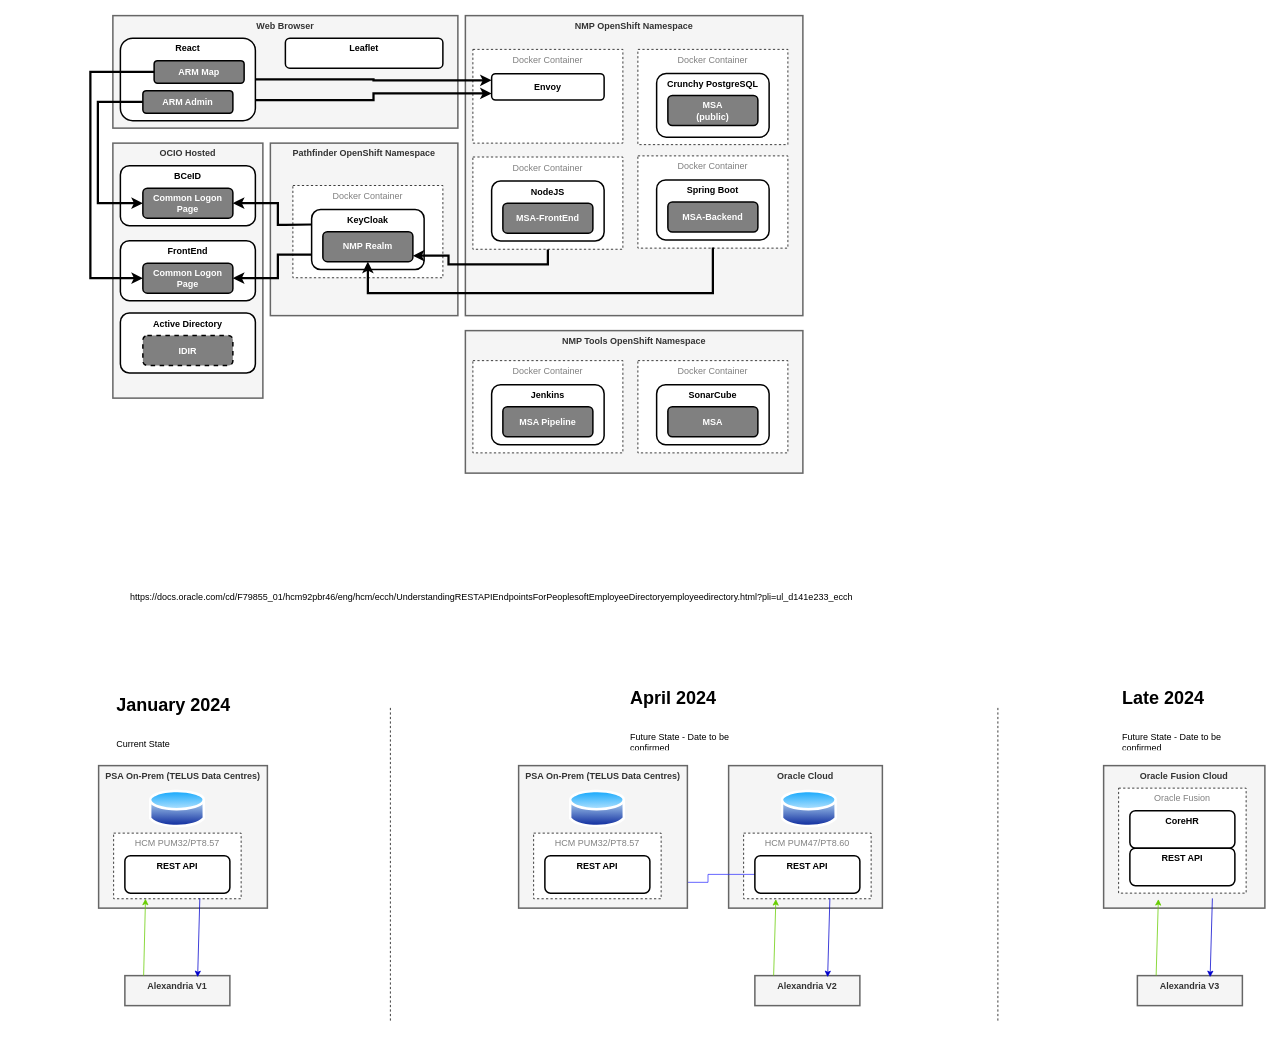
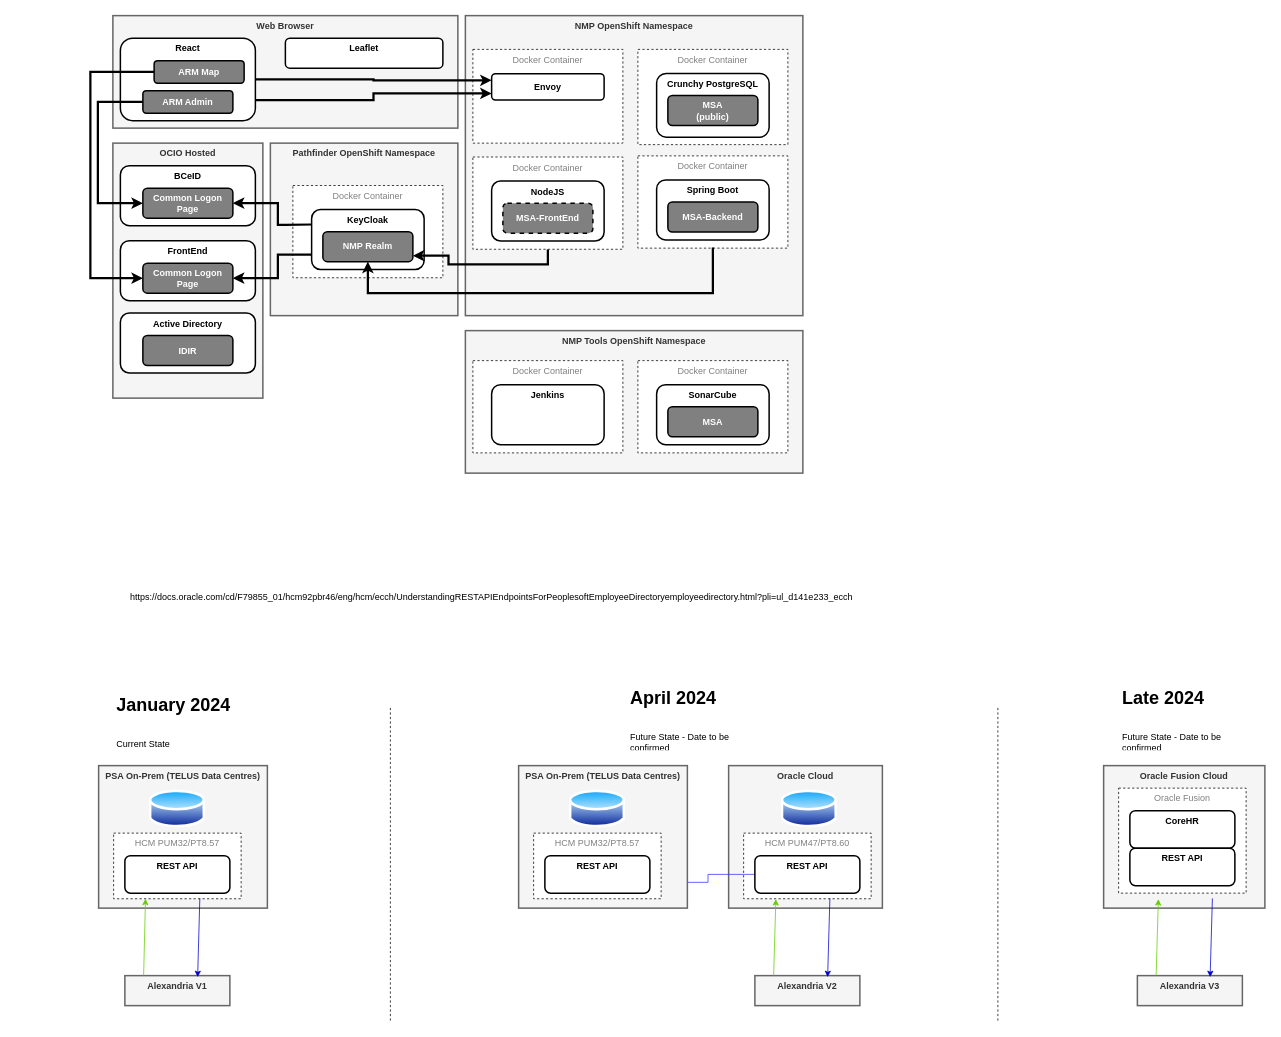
node "MSA-FrontEnd": style solid -> dashed
node "IDIR": style dashed -> solid
node "MSA Pipeline": removed
